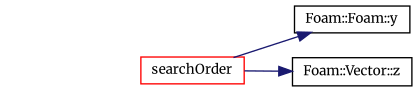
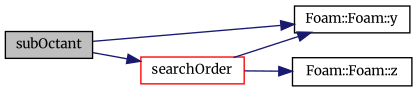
node "subOctant": added
node "Foam::Vector::z": label "Foam::Vector::z" -> "Foam::Foam::z"
